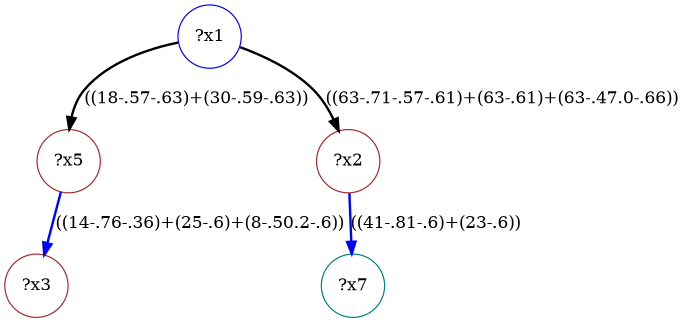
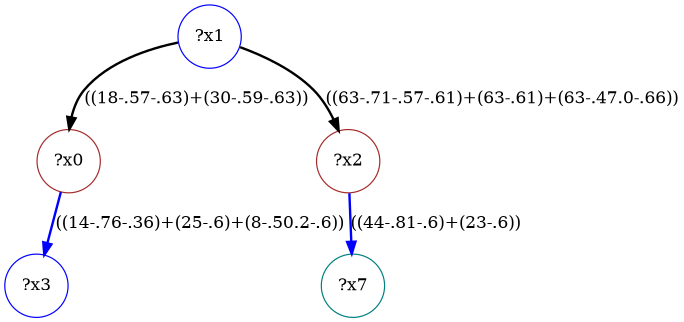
node "?x5": label "?x5" -> "?x0"
edge "?x2" -> "?x7": label "((41-.81-.6)+(23-.6))" -> "((44-.81-.6)+(23-.6))"
node "?x3": color brown -> blue
